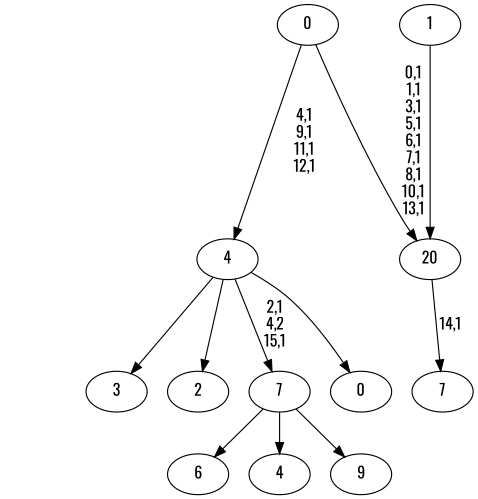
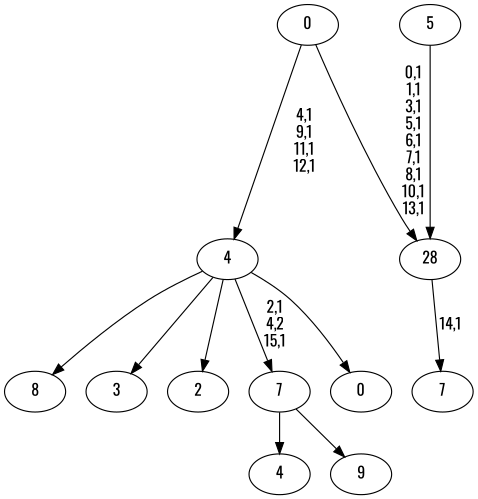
node "1": label "1" -> "5"
node "20": label "20" -> "28"
node "8": added
node "6": removed
